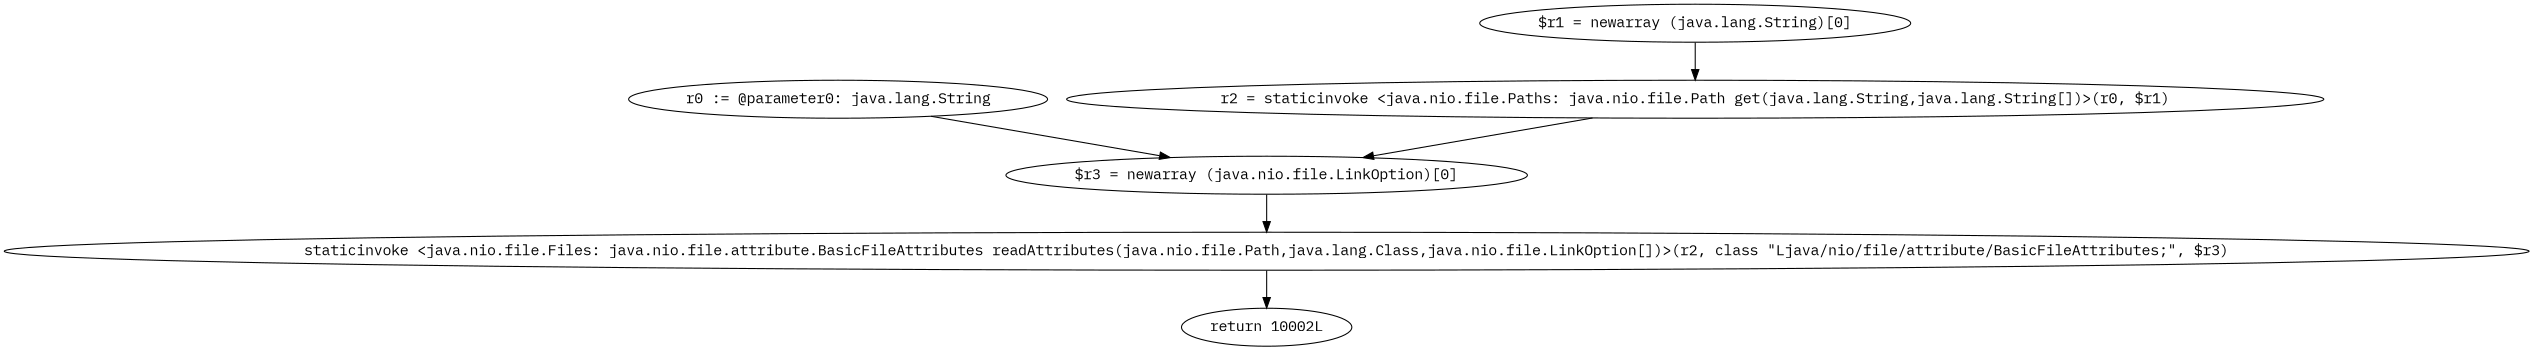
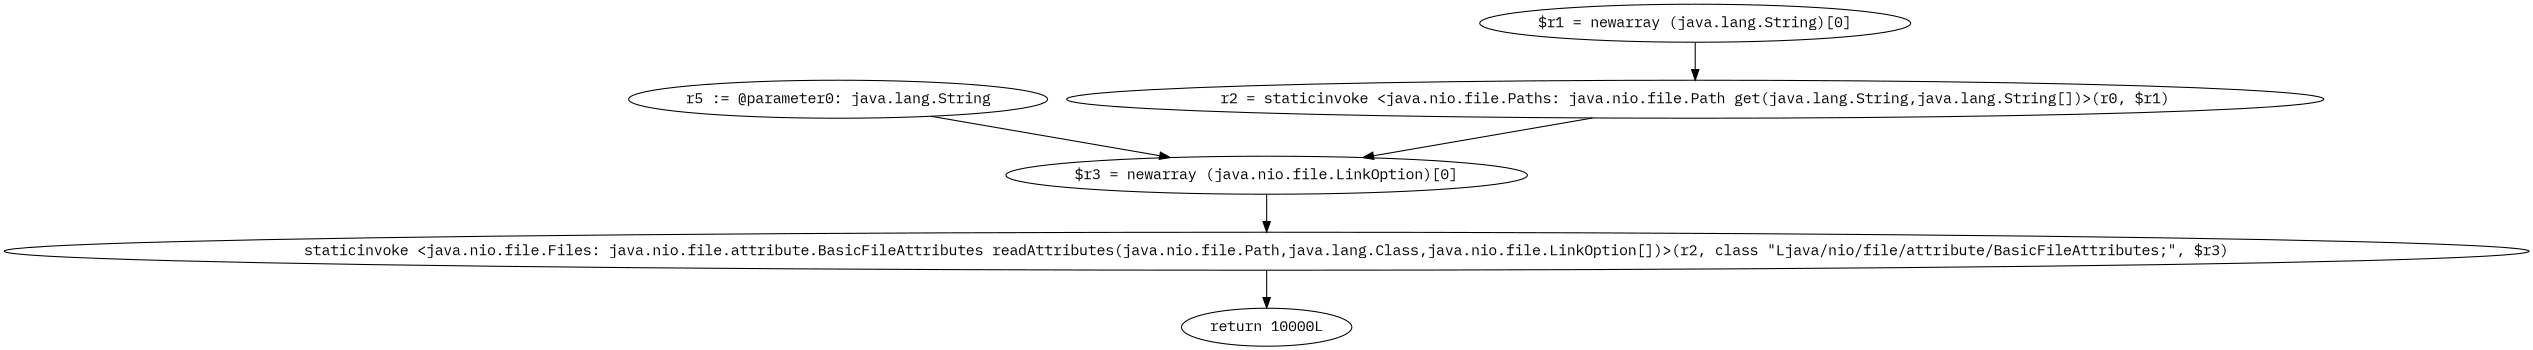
node "r0 := @parameter0: java.lang.String": label "r0 := @parameter0: java.lang.String" -> "r5 := @parameter0: java.lang.String"
node "return 10002L": label "return 10002L" -> "return 10000L"
